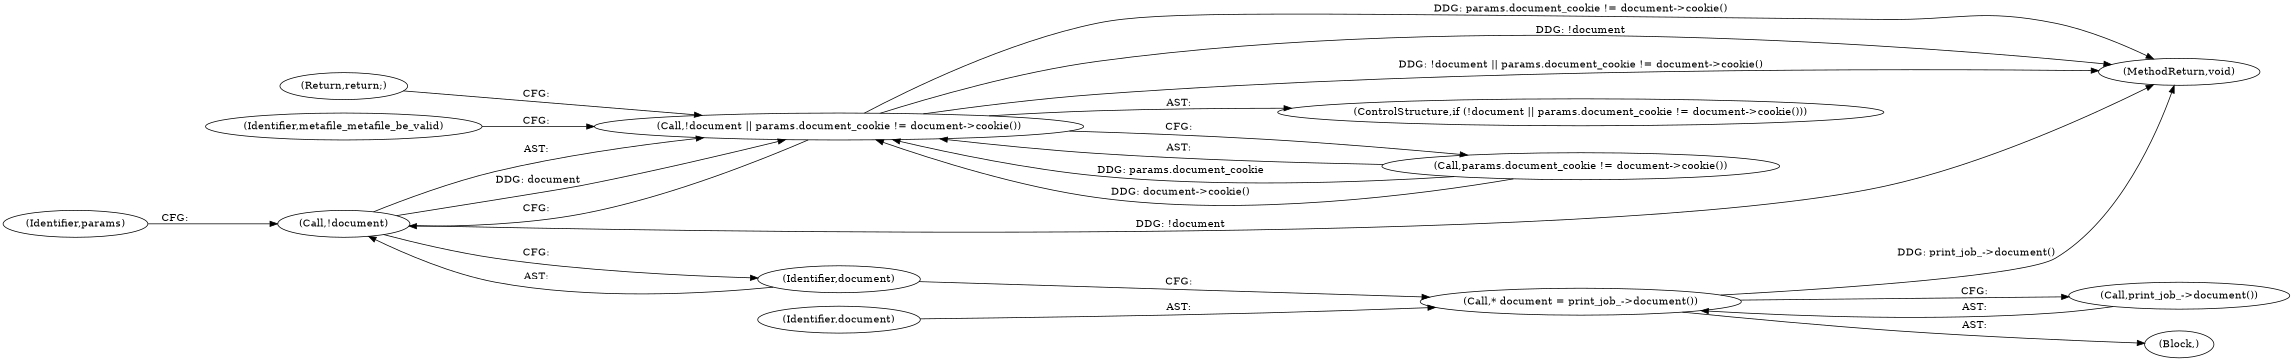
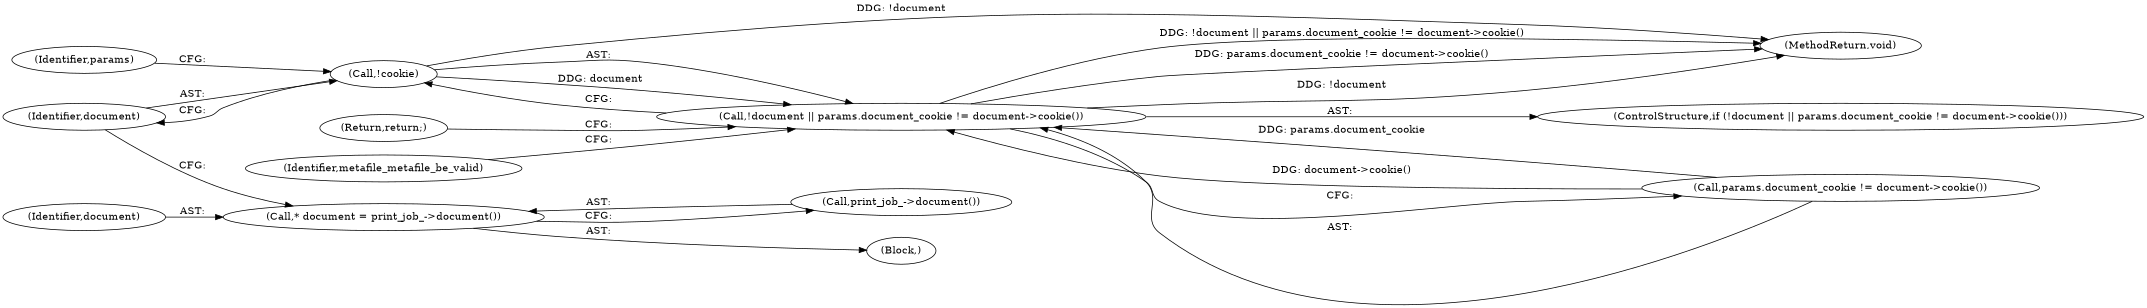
node "(Call,!document)": label "(Call,!document)" -> "(Call,!cookie)"
edge "(Call,* document = print_job_->document())" -> "(MethodReturn,void)": removed, label "DDG: print_job_->document()"
